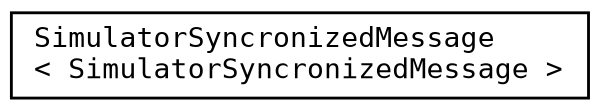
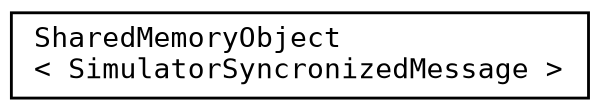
node "SimulatorSyncronizedMessage < SimulatorSyncronizedMessage >": label "SimulatorSyncronizedMessage < SimulatorSyncronizedMessage >" -> "SharedMemoryObject < SimulatorSyncronizedMessage >"
